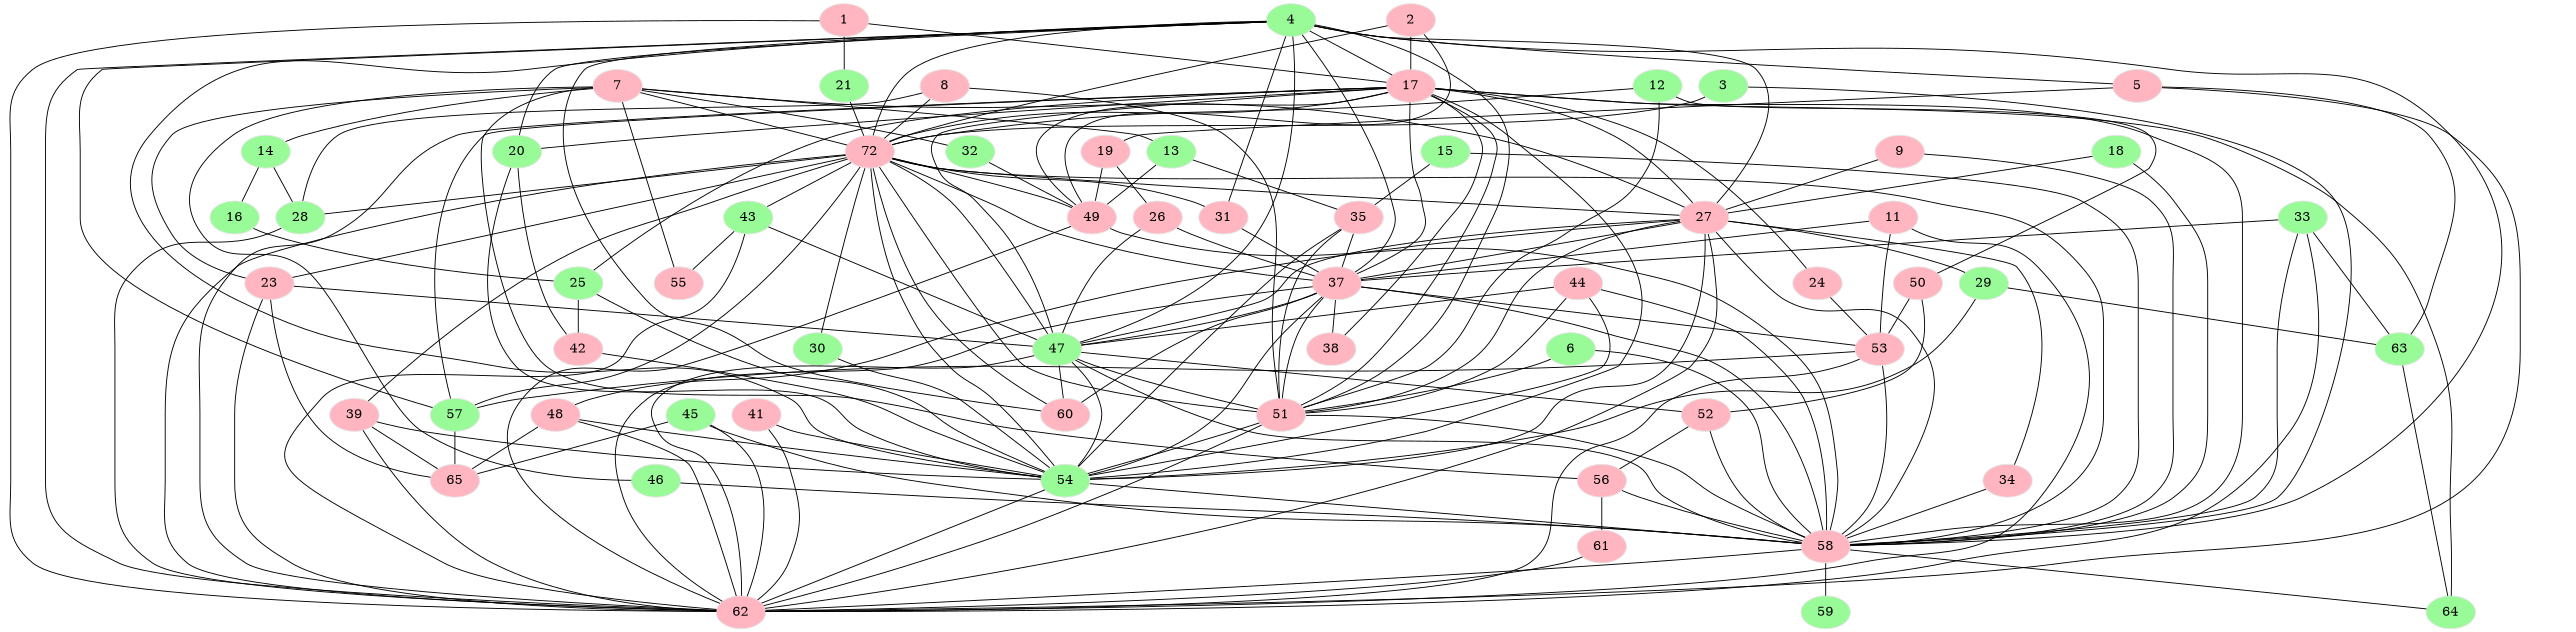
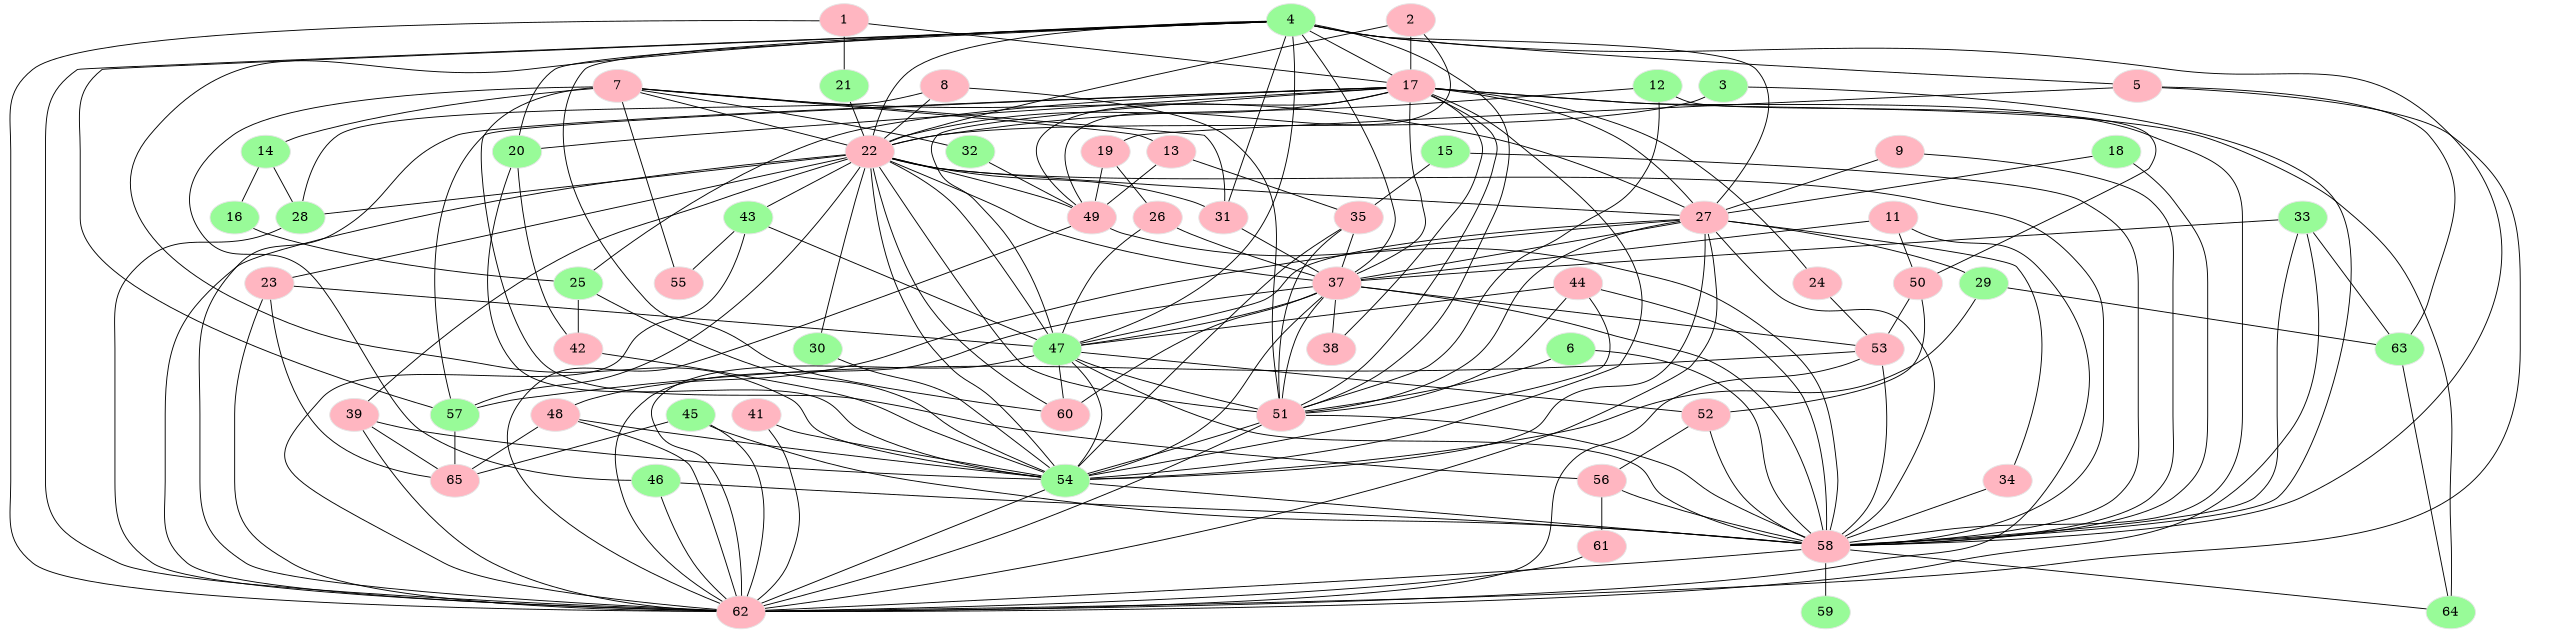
edge "7" -- "23": now "7" -- "31"
node "72": label "72" -> "22"
node "13": fillcolor palegreen -> lightpink
edge "11" -- "53": now "11" -- "50"
edge "46" -- "62": added
